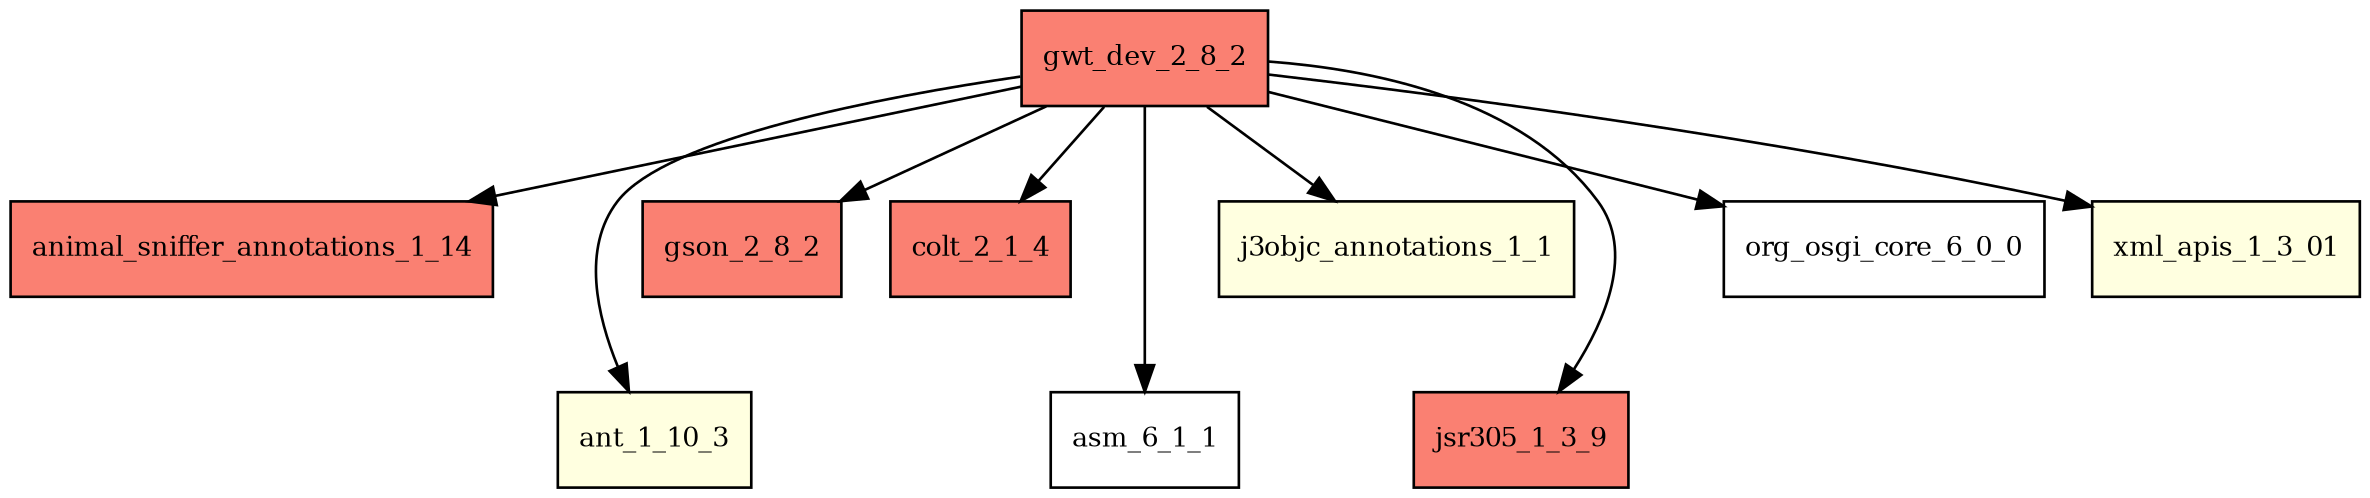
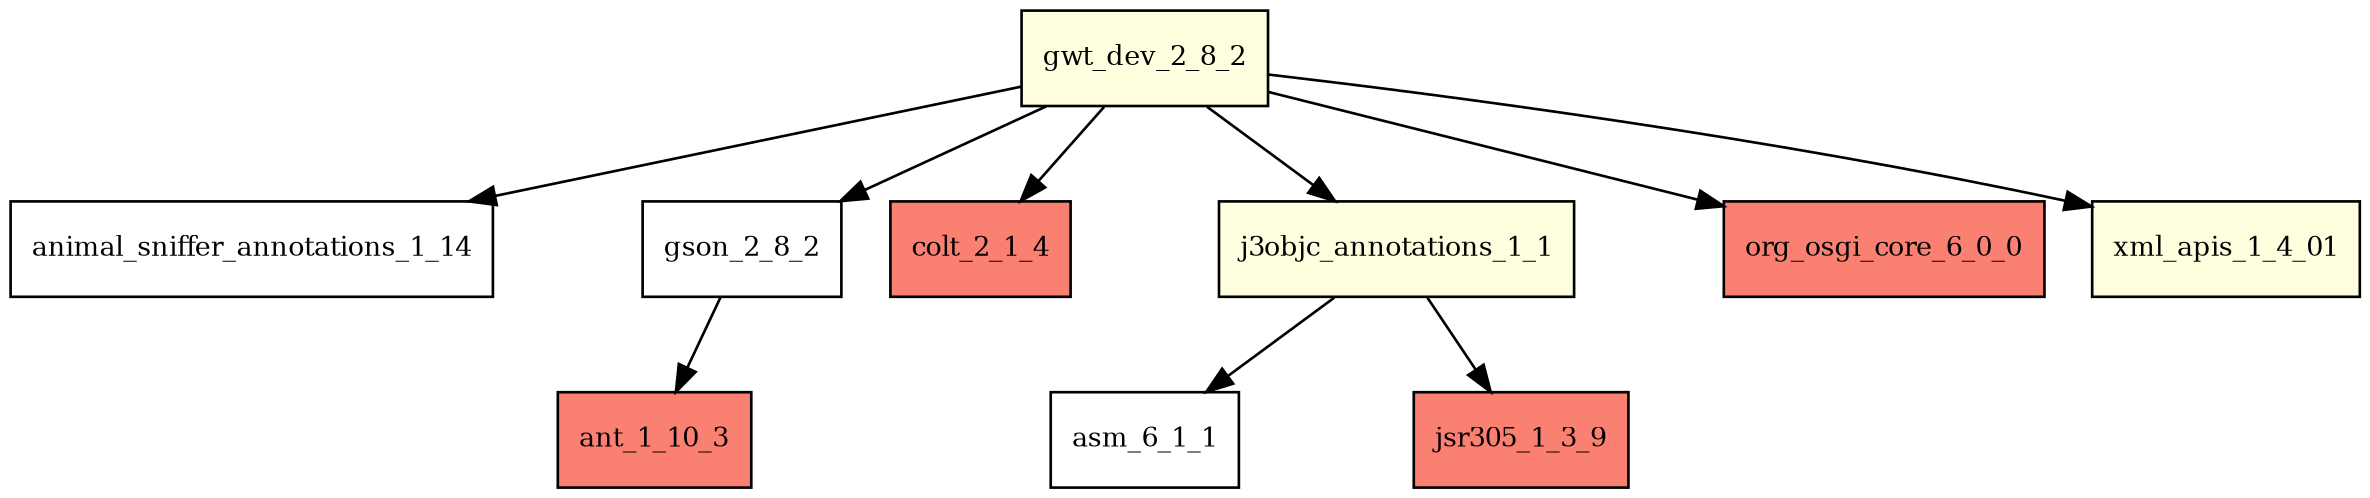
node "gwt_dev_2_8_2": fillcolor salmon -> lightyellow
edge "gwt_dev_2_8_2" -> "jsr305_1_3_9": now "j3objc_annotations_1_1" -> "jsr305_1_3_9"
edge "gwt_dev_2_8_2" -> "ant_1_10_3": now "gson_2_8_2" -> "ant_1_10_3"
edge "gwt_dev_2_8_2" -> "asm_6_1_1": now "j3objc_annotations_1_1" -> "asm_6_1_1"
node "animal_sniffer_annotations_1_14": fillcolor salmon -> white
node "gson_2_8_2": fillcolor salmon -> white
node "org_osgi_core_6_0_0": fillcolor white -> salmon
node "xml_apis_1_3_01": label "xml_apis_1_3_01" -> "xml_apis_1_4_01"
node "ant_1_10_3": fillcolor lightyellow -> salmon
